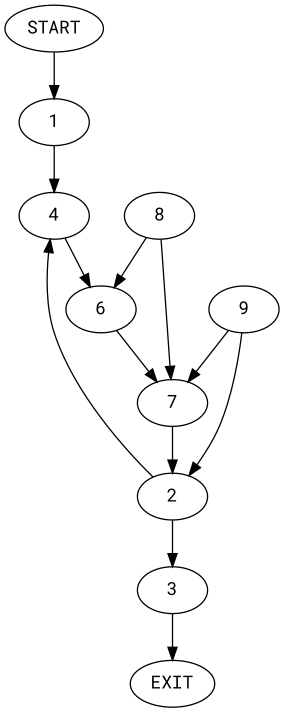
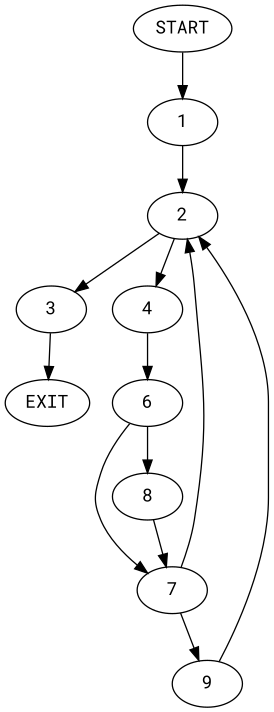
edge "1" -> "4": now "1" -> "2"
edge "8" -> "6": reversed
edge "9" -> "7": reversed
